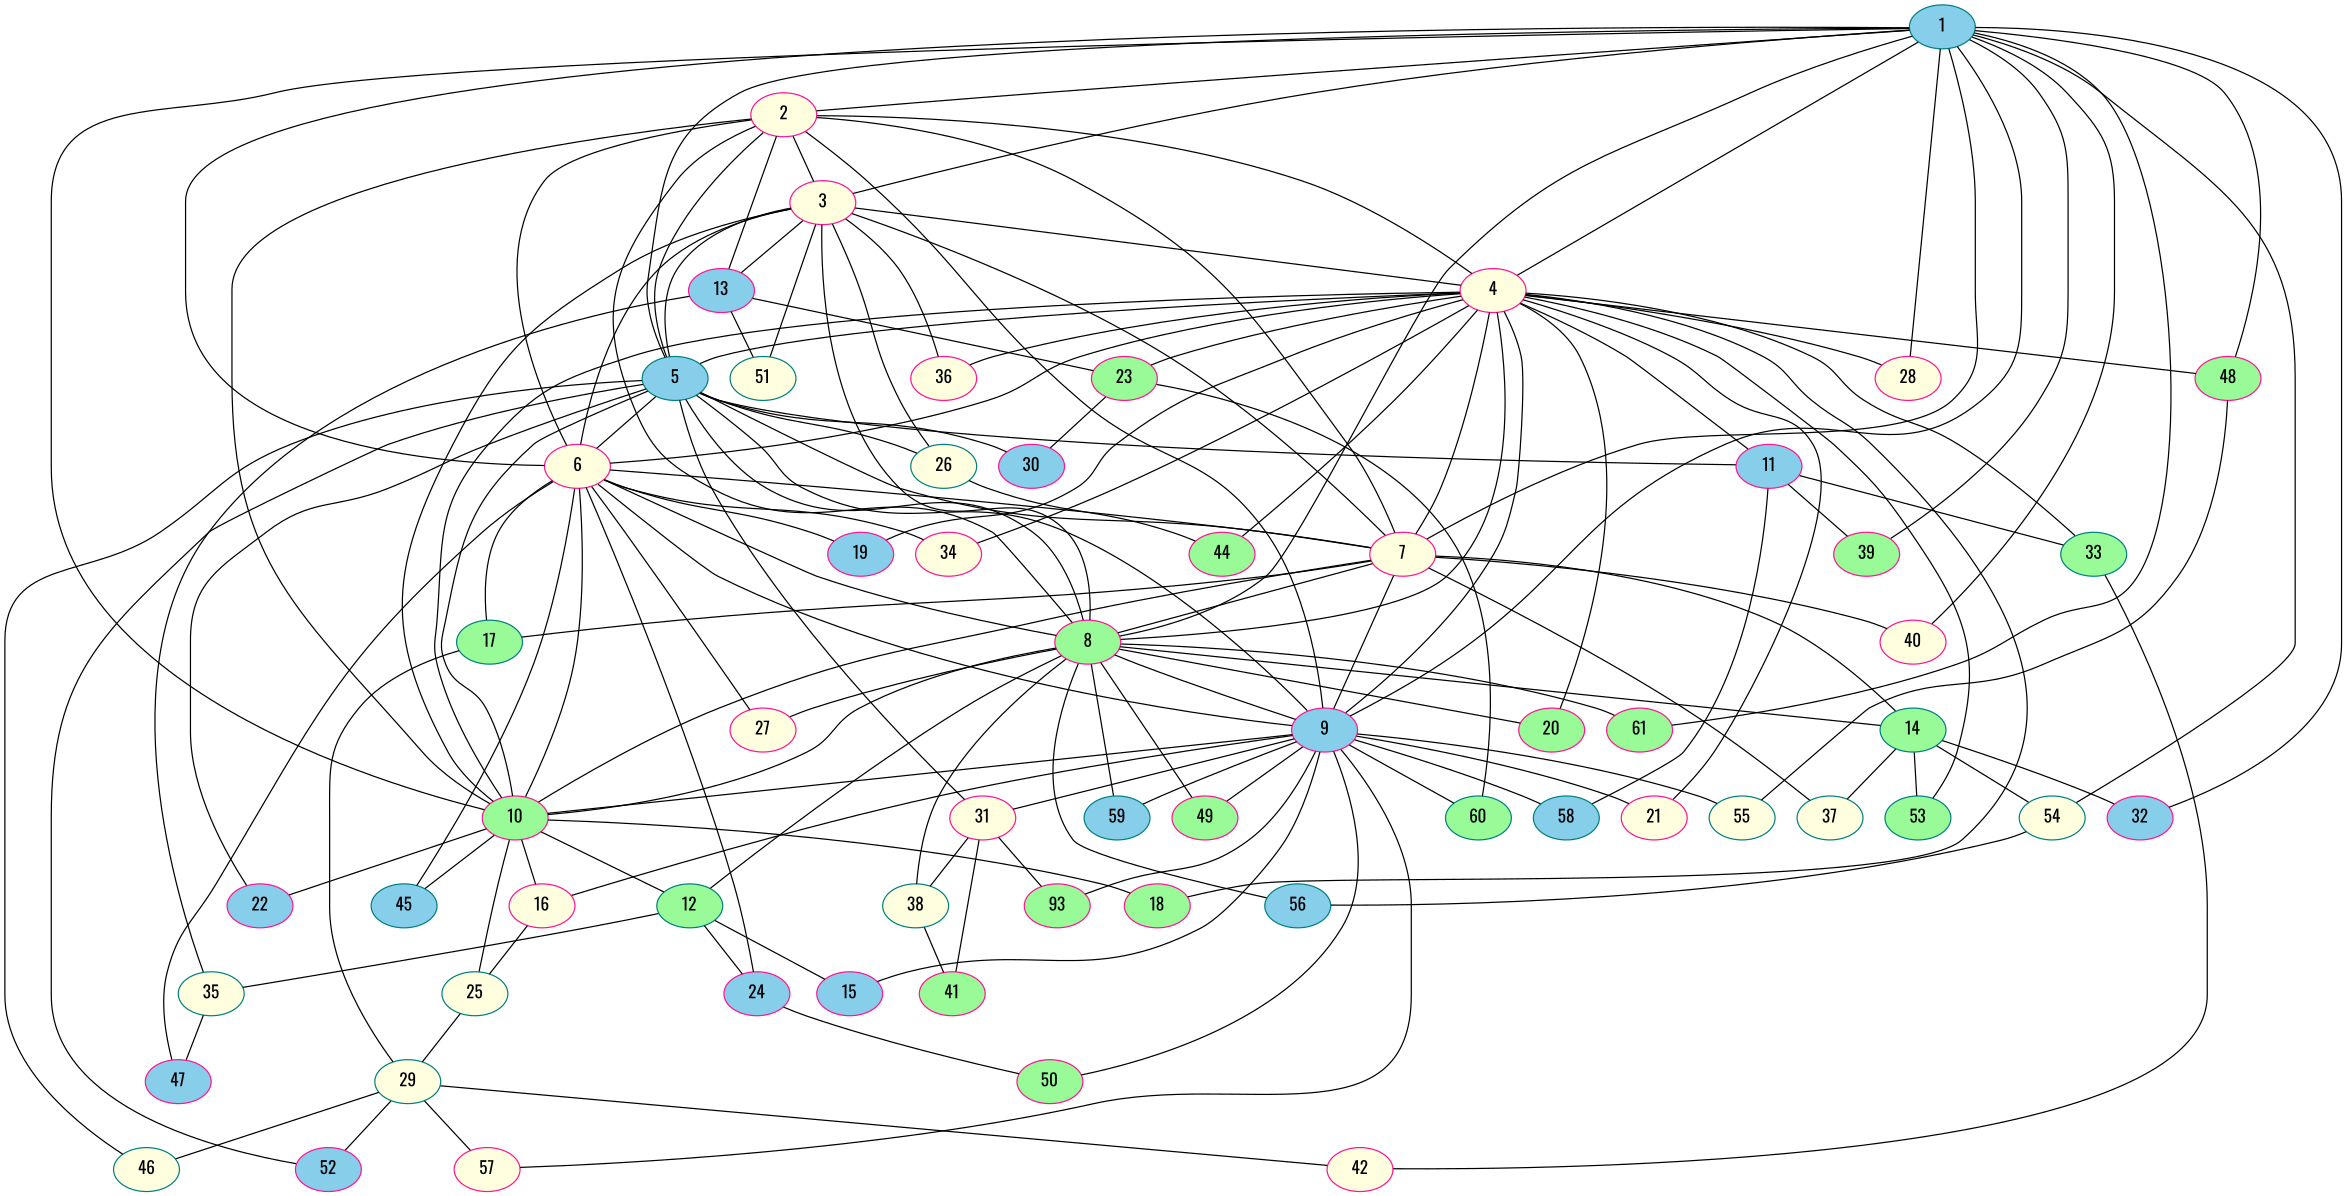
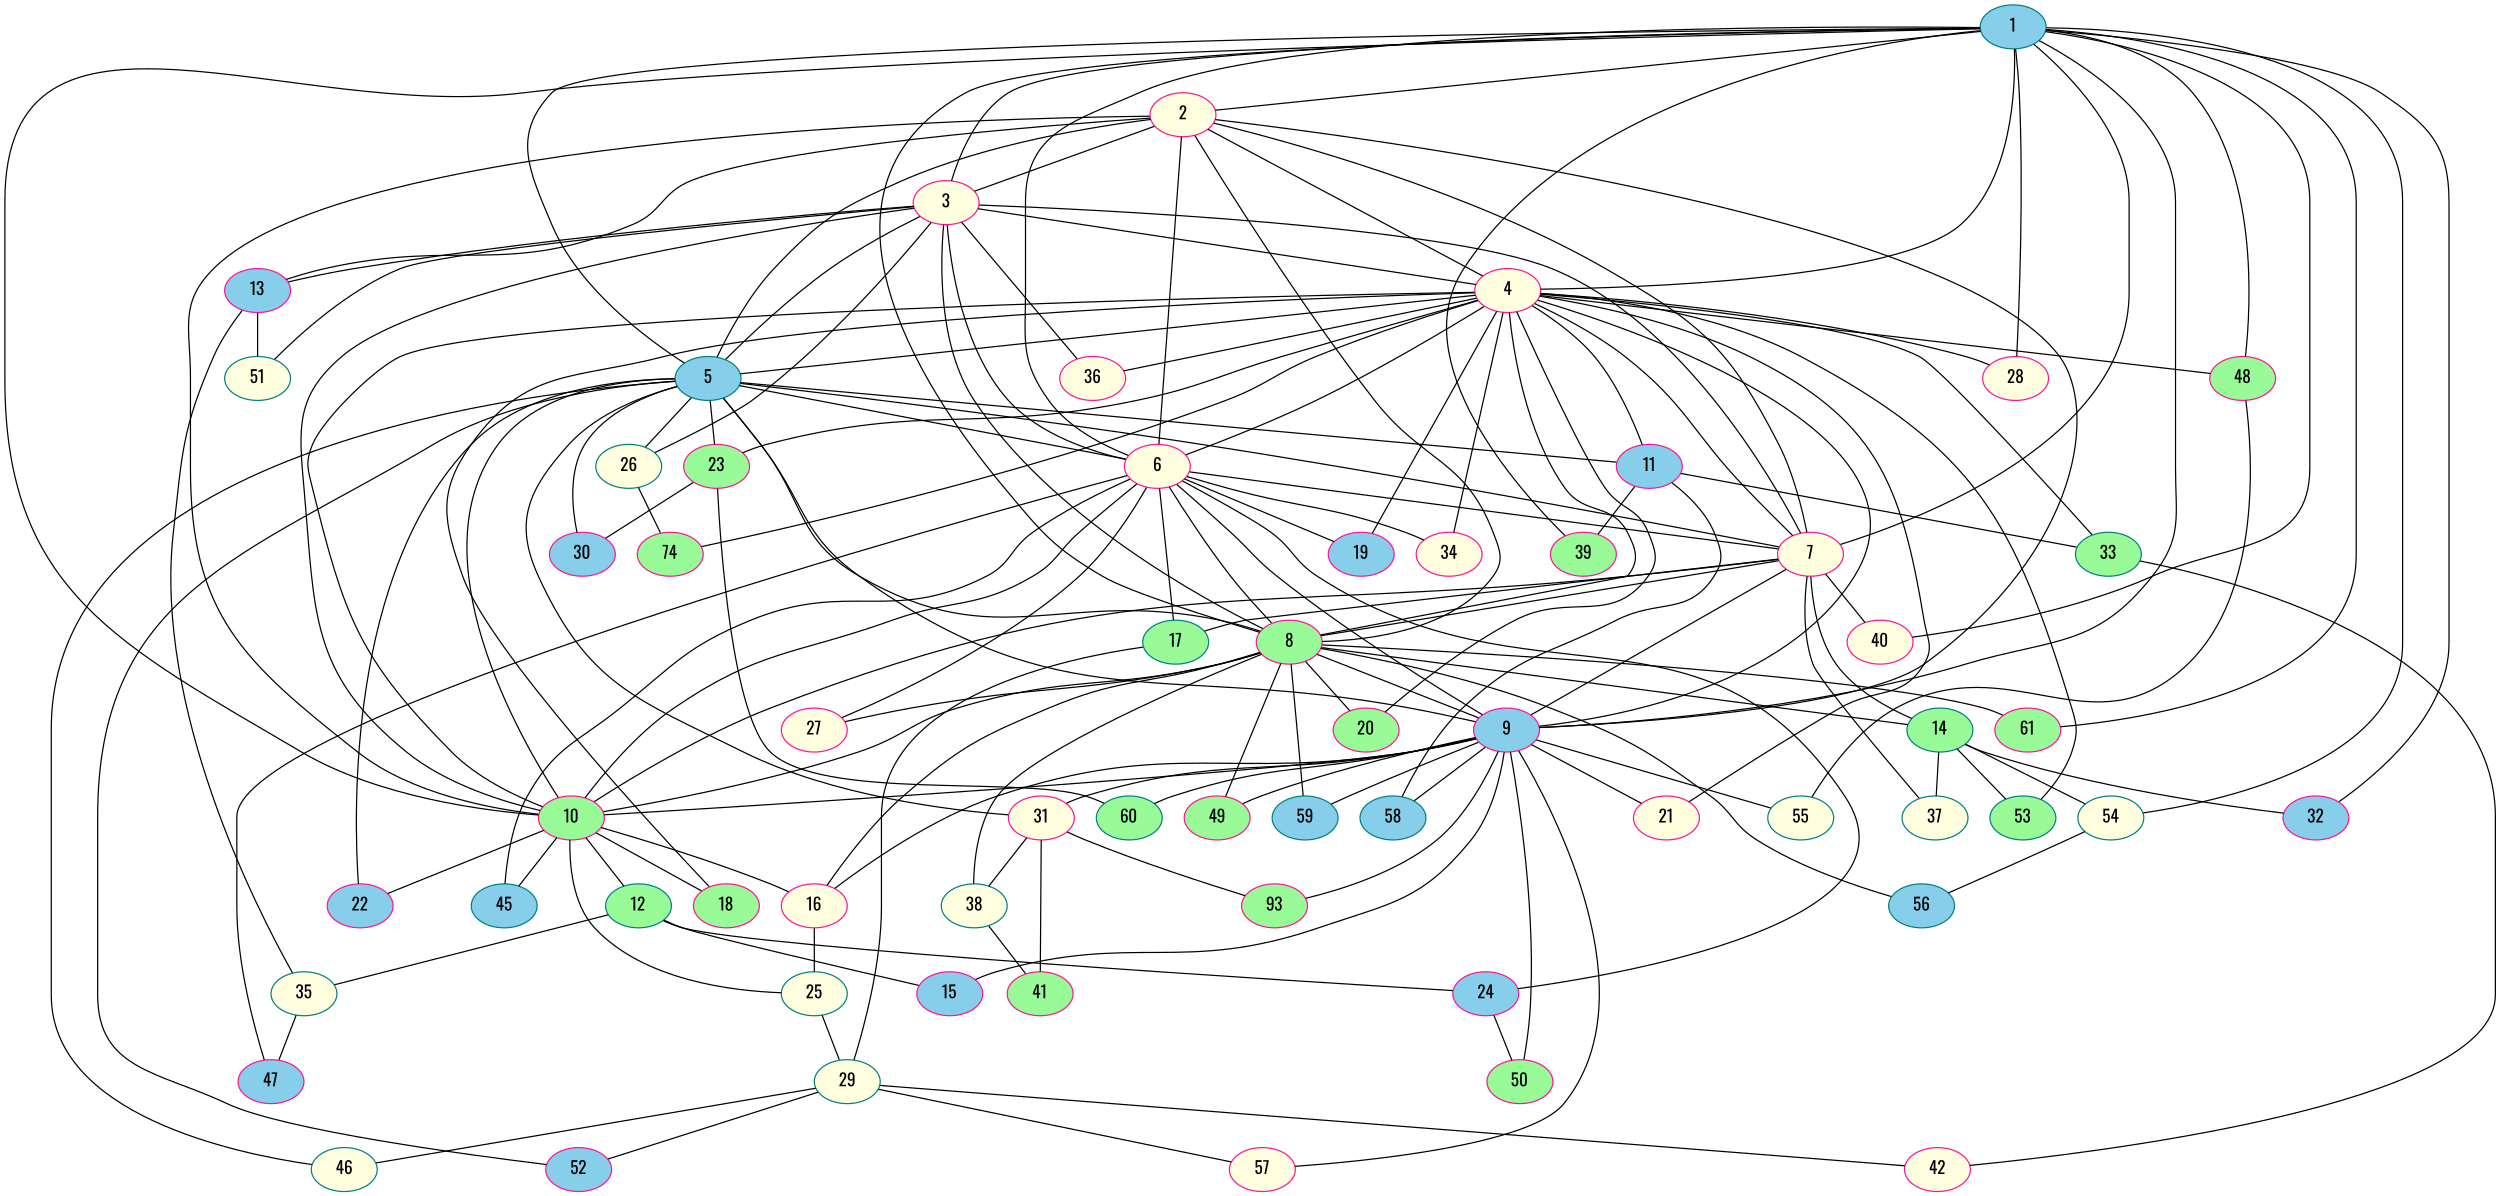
edge "13" -- "23": now "5" -- "23"
node "44": label "44" -> "74"
edge "8" -- "12": now "8" -- "16"
